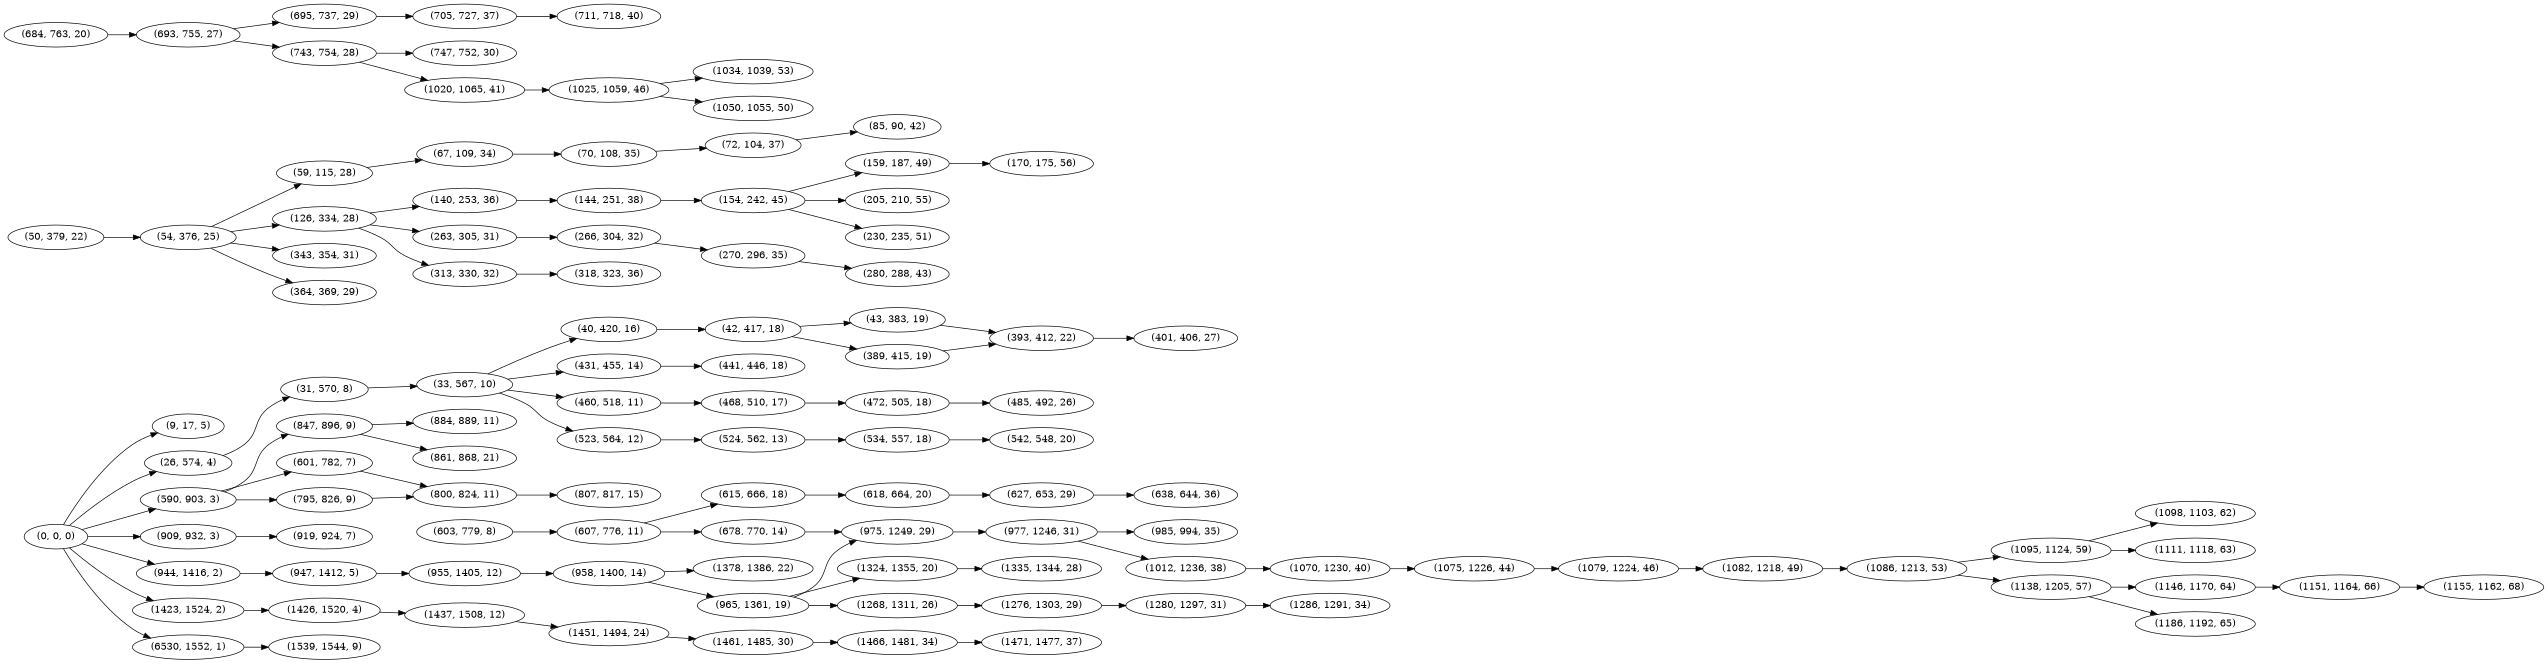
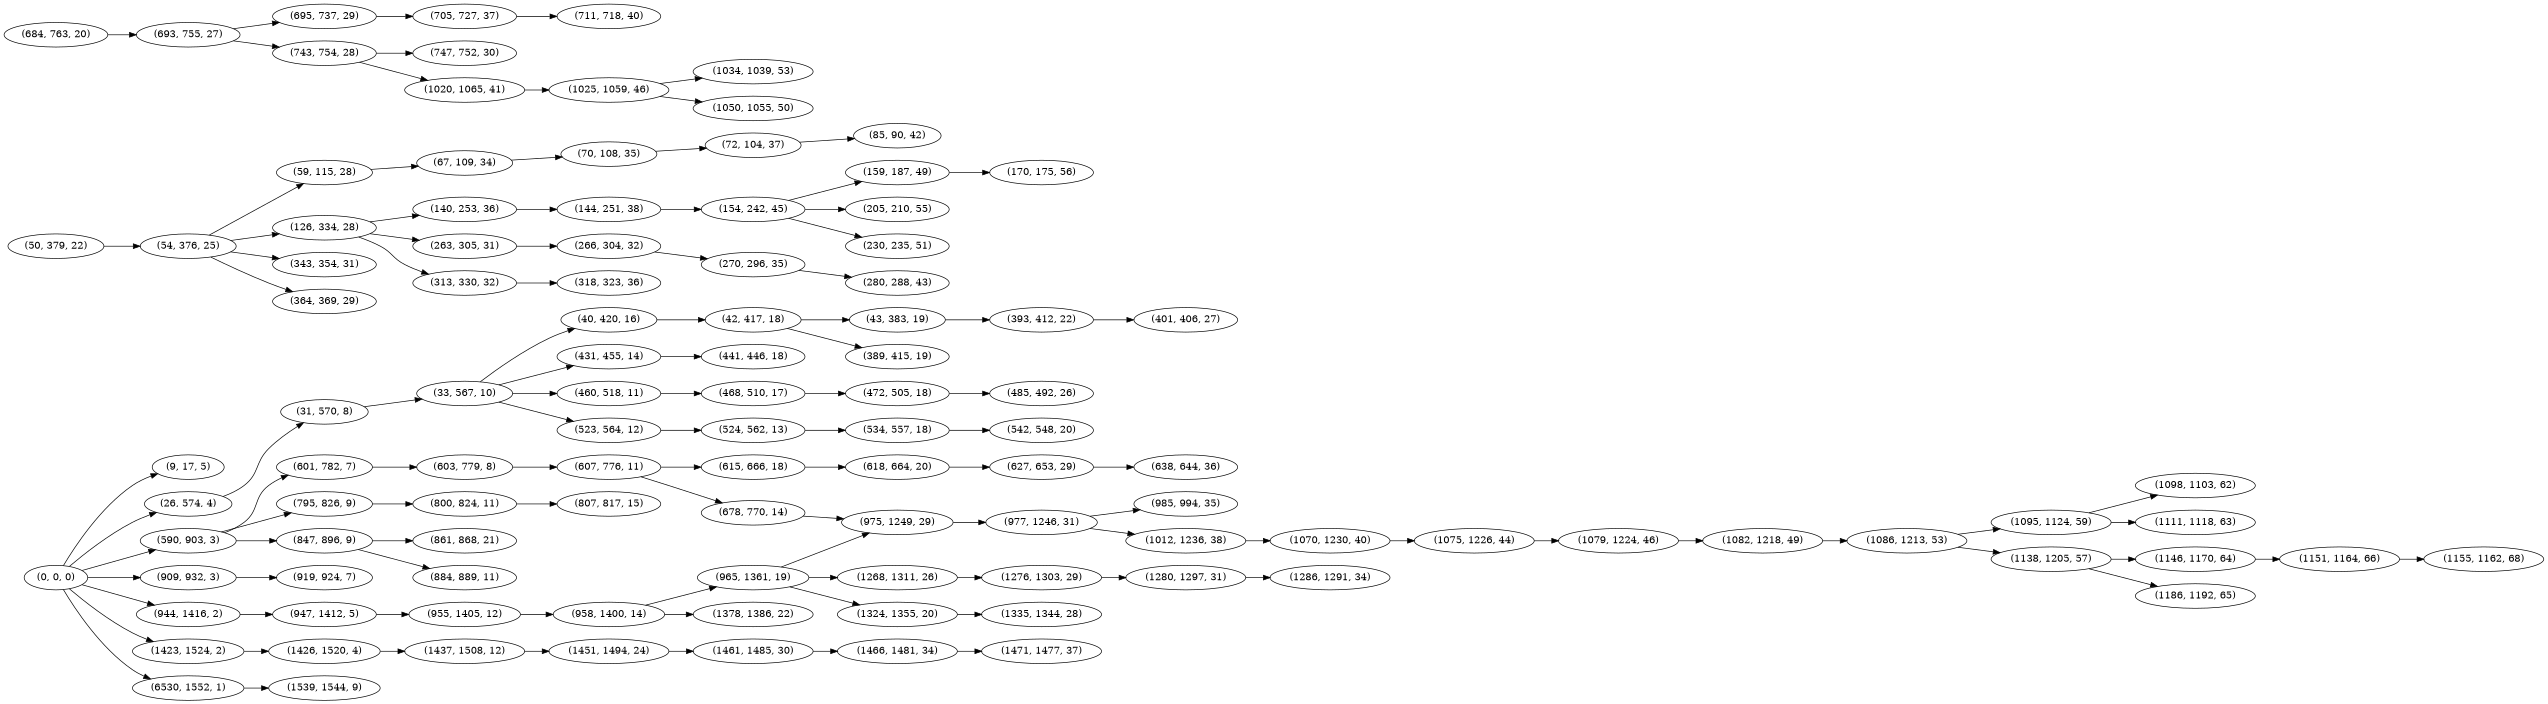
edge "(389, 415, 19)" -> "(393, 412, 22)": removed
edge "(601, 782, 7)" -> "(800, 824, 11)": now "(601, 782, 7)" -> "(603, 779, 8)"
